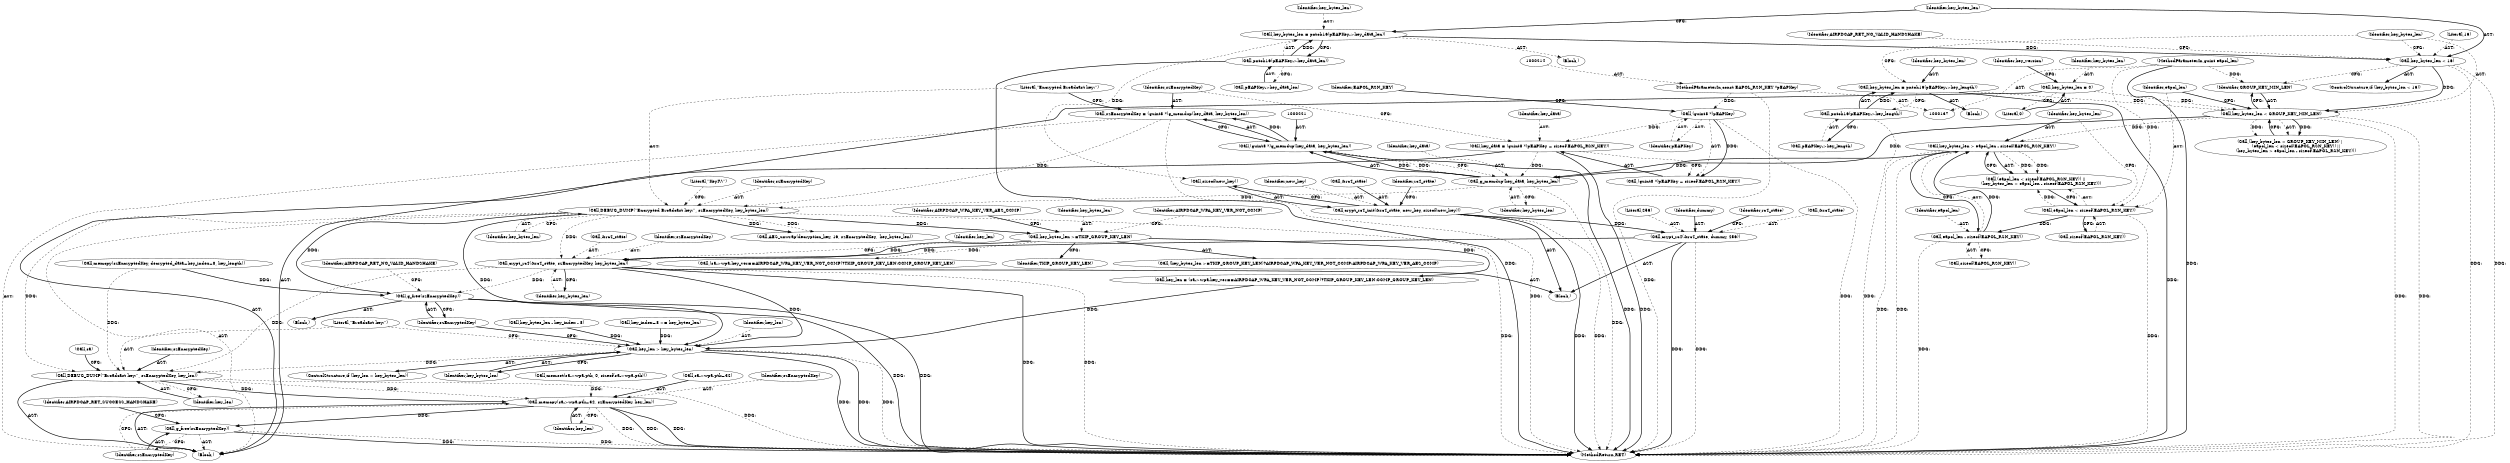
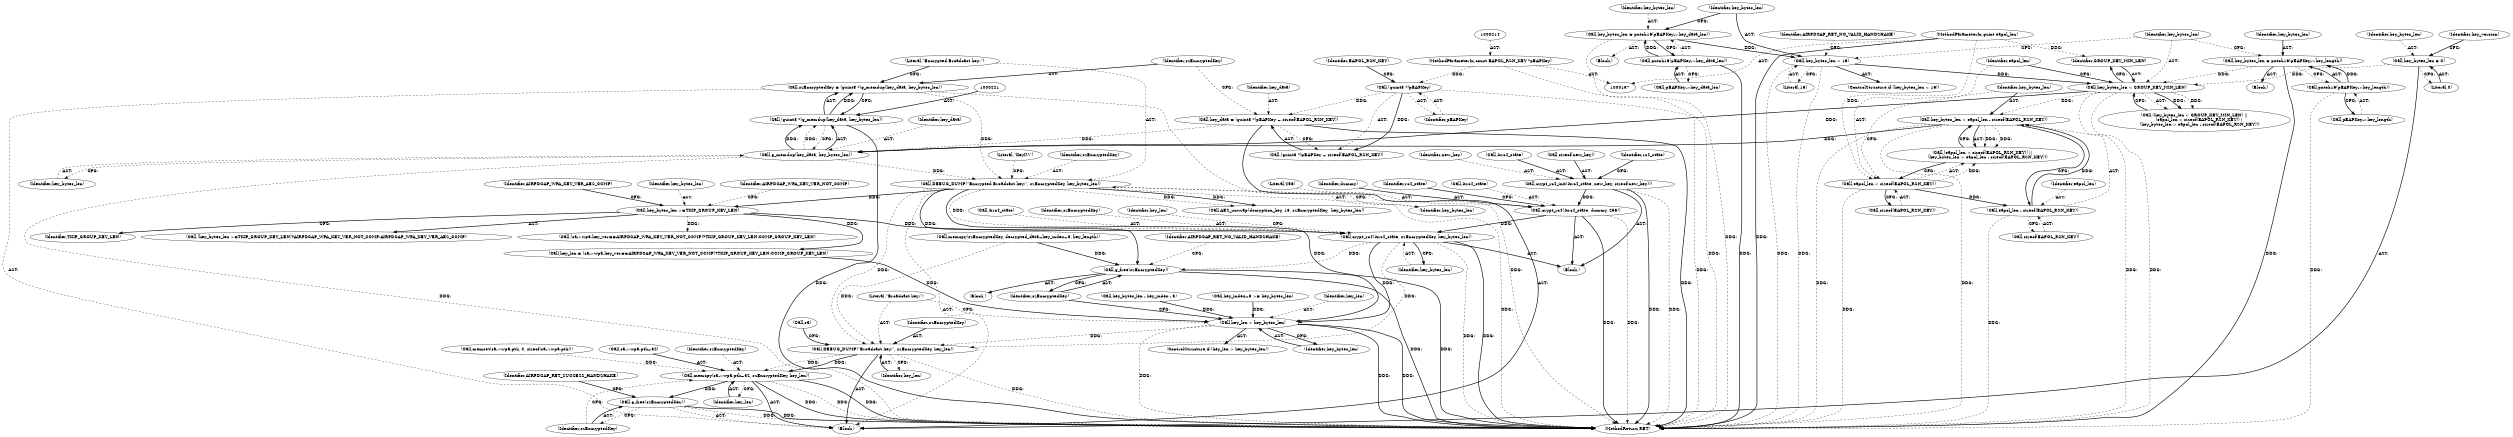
edge "(Call,key_bytes_len < 16)" -> "(Identifier,GROUP_KEY_MIN_LEN)": now "(Call,key_bytes_len < 16)" -> "(Literal,16)"
edge "(Call,key_bytes_len = pntoh16(pEAPKey->key_data_len))" -> "(Call,sizeof(new_key))": now "(Call,key_bytes_len = pntoh16(pEAPKey->key_data_len))" -> "(MethodReturn,RET)"
edge "(Call,crypt_rc4_init(&rc4_state, new_key, sizeof(new_key)))" -> "(Call,sizeof(new_key))": removed, label "CFG:"
